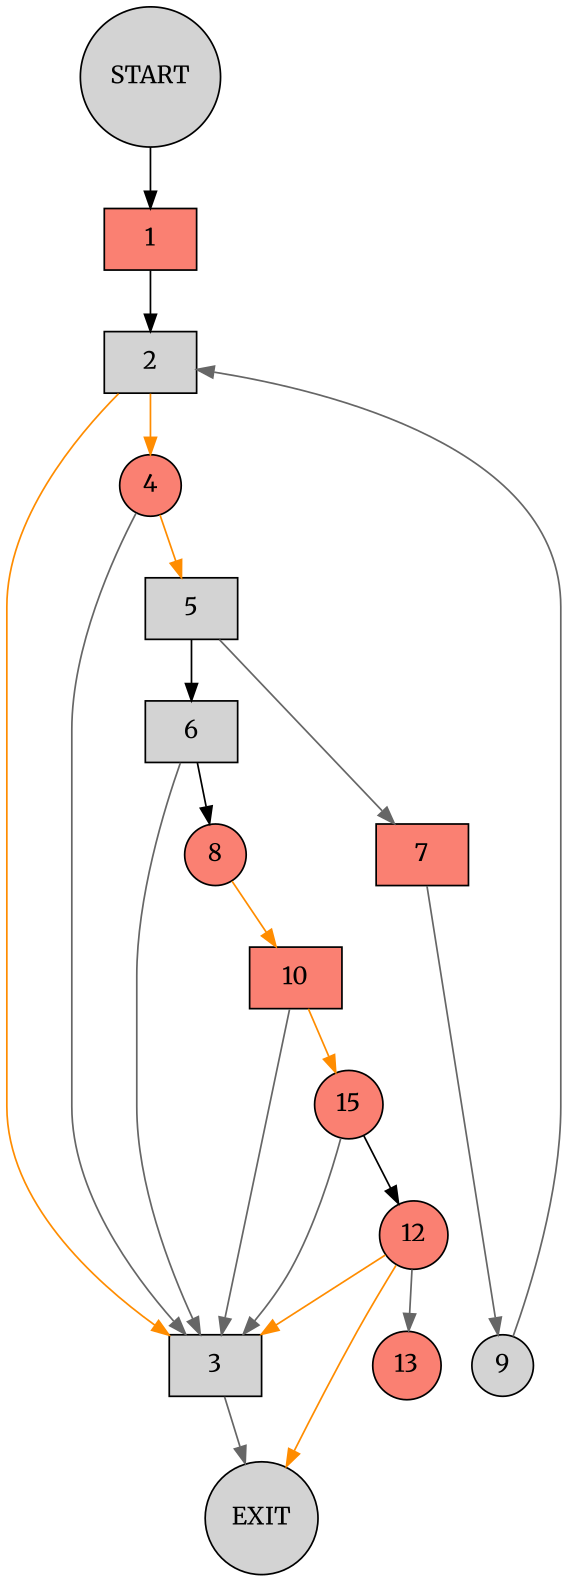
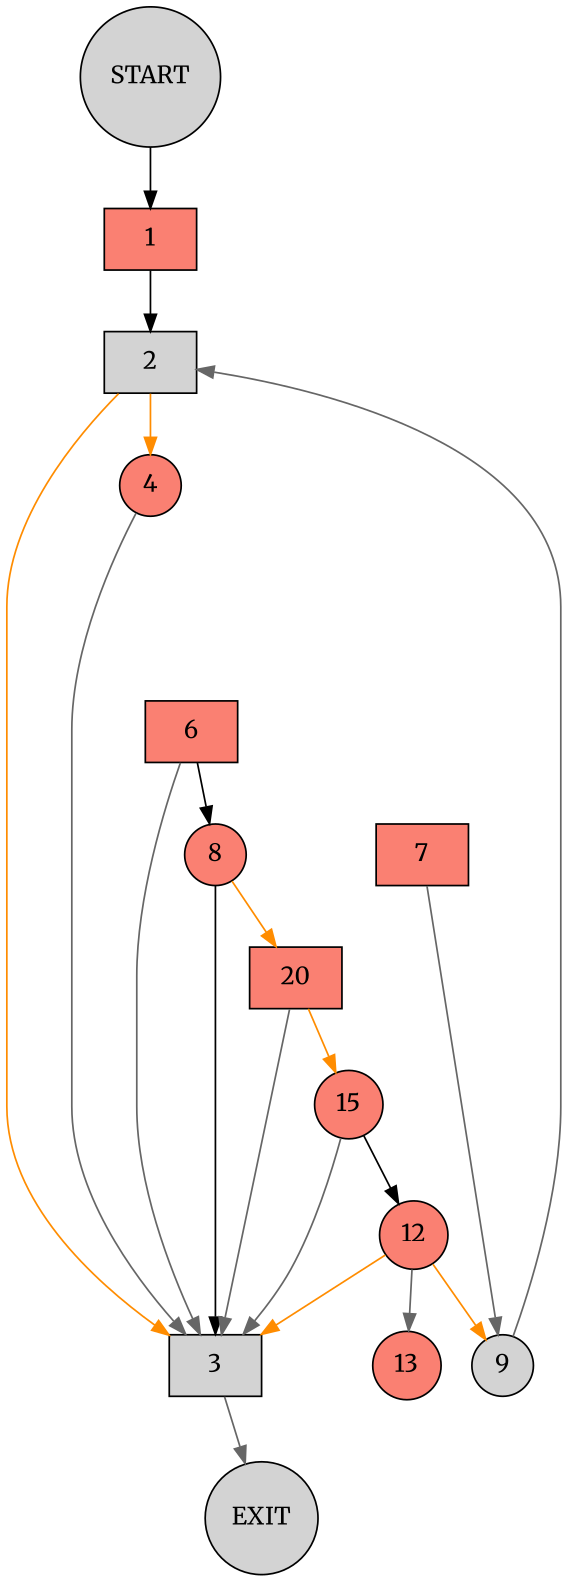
node "5": removed
node "6": fillcolor lightgrey -> salmon
node "10": label "10" -> "20"
edge "8" -> "3": added
edge "12" -> "EXIT": now "12" -> "9"
